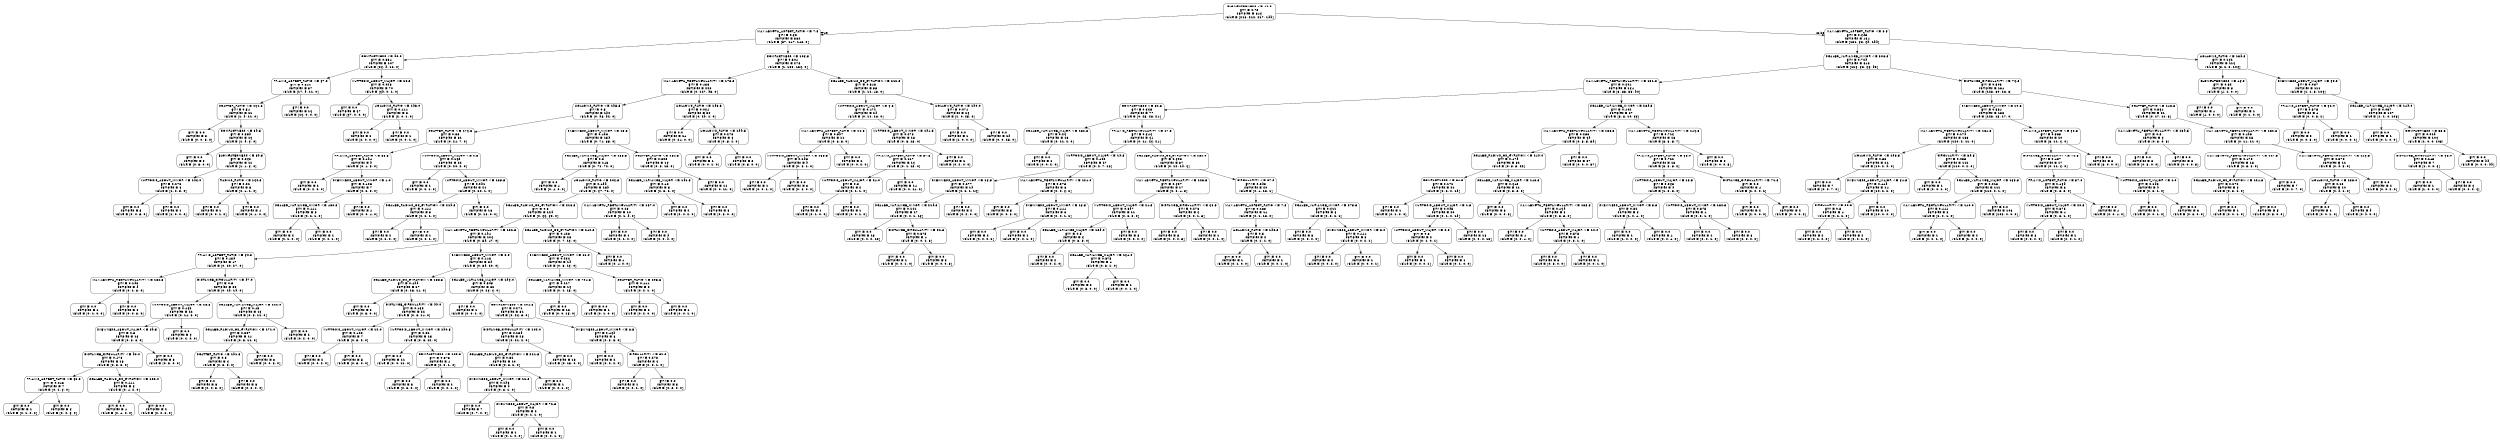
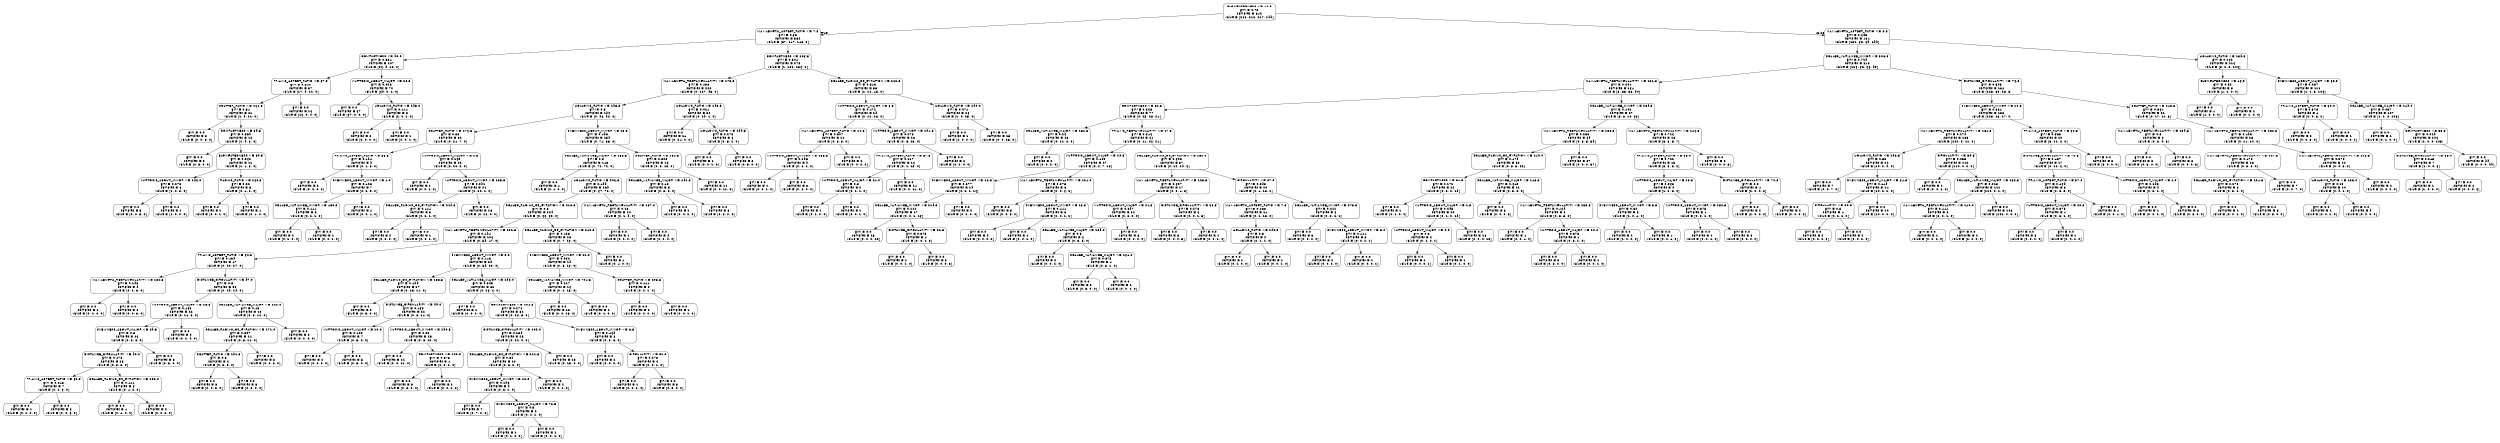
node "gini = 0.0 samples = 29 value = [0, 0, 25, 0]": label "gini = 0.0 samples = 29 value = [0, 0, 25, 0]" -> "gini = 0.0 samples = 25 value = [0, 0, 25, 0]"
